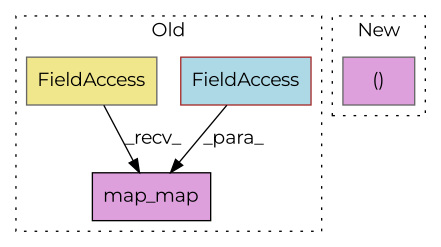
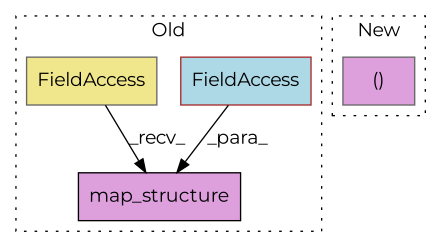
node "map_map": label "map_map" -> "map_structure"
